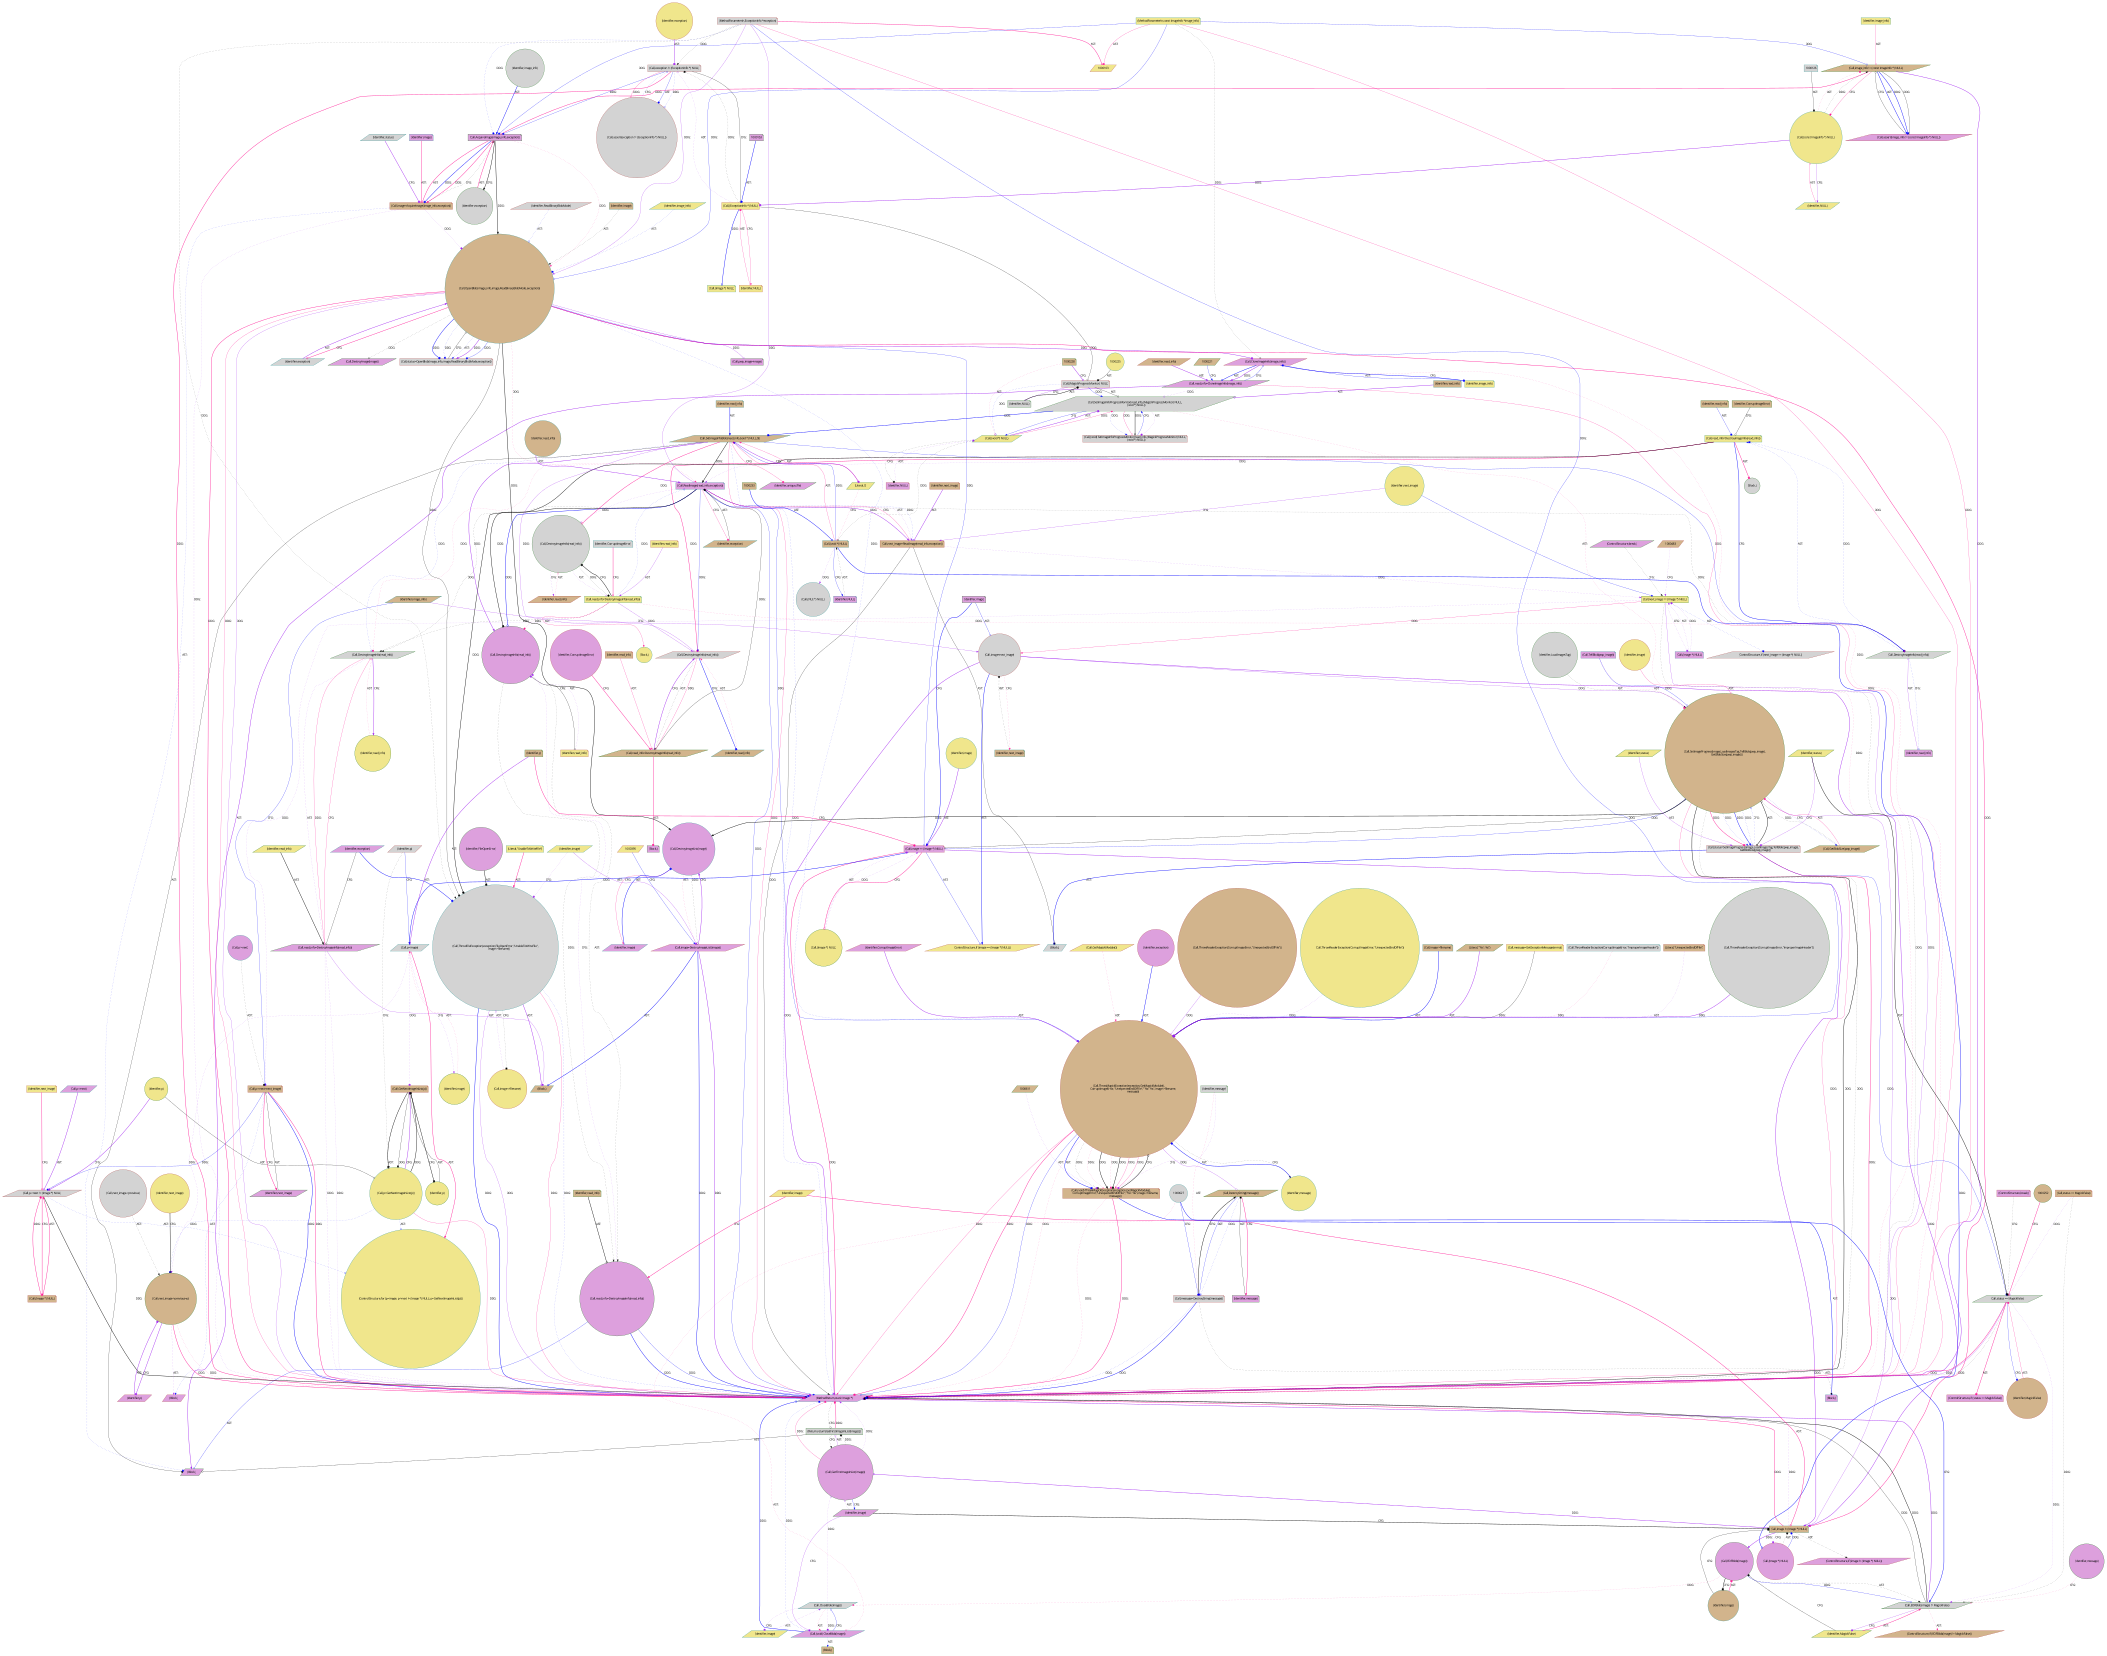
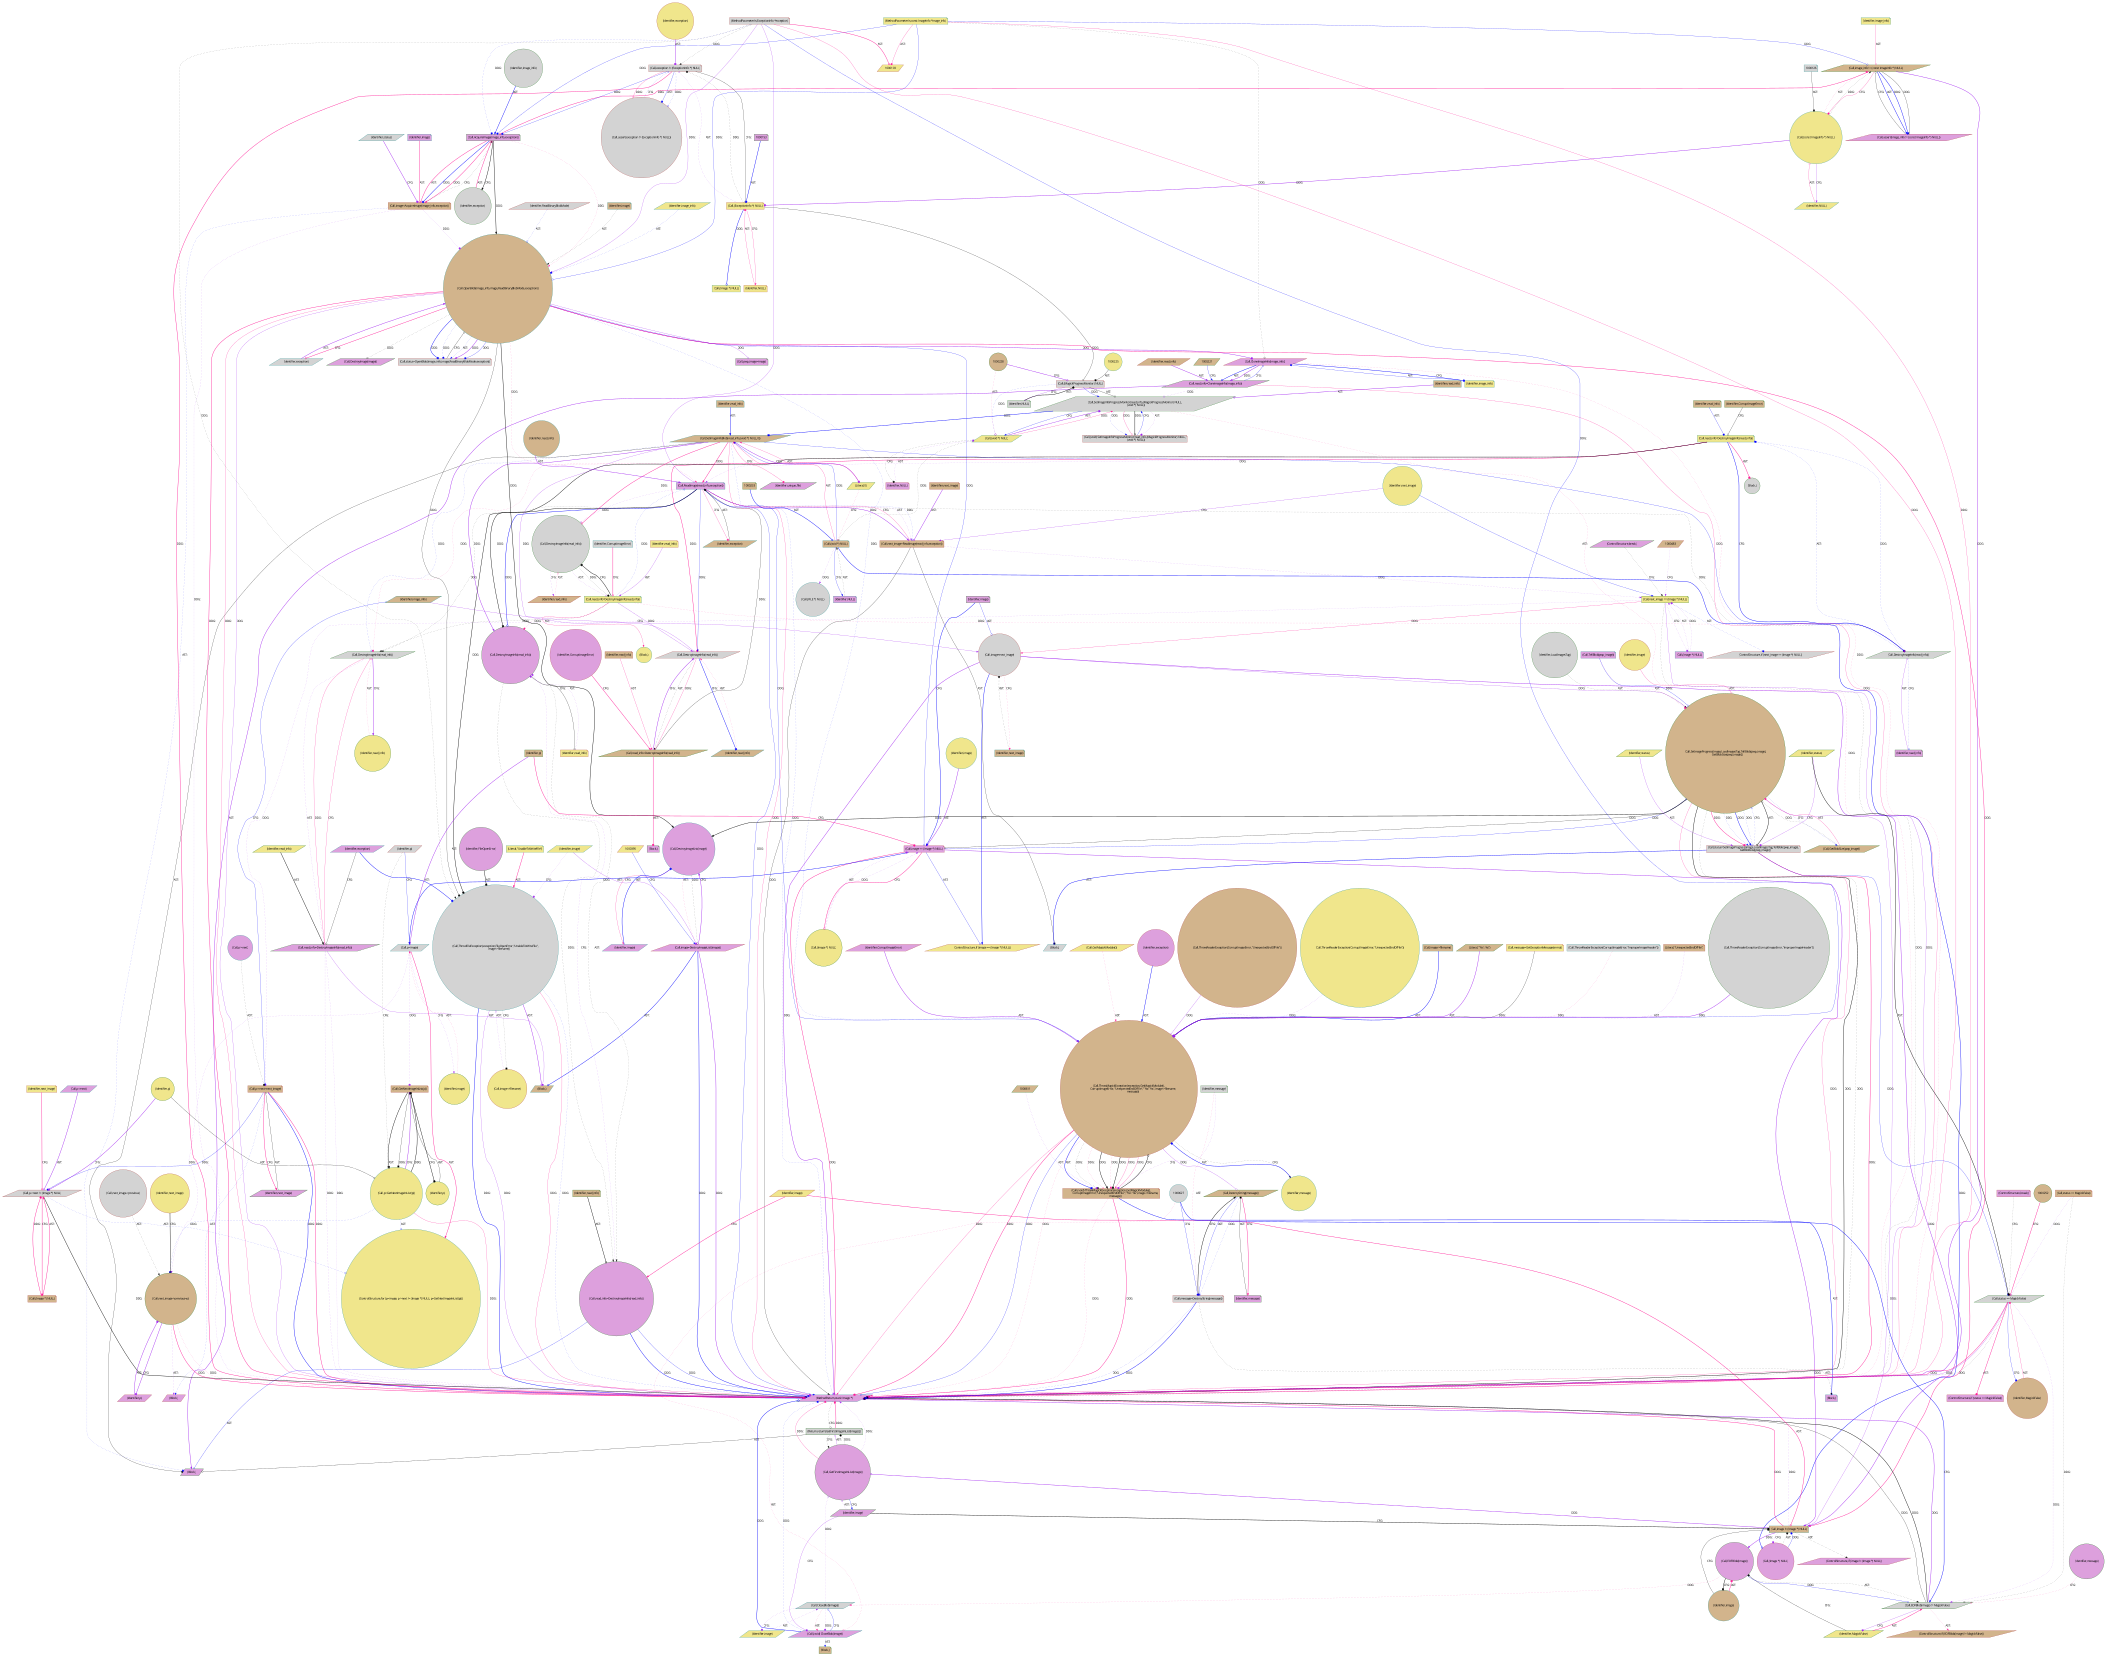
node "1000228": shape note -> circle
edge "(Call,SetImageInfoBlob(read_info,(void *) NULL,0))" -> "(Call,ReadImage(read_info,exception))": color black -> deeppink
